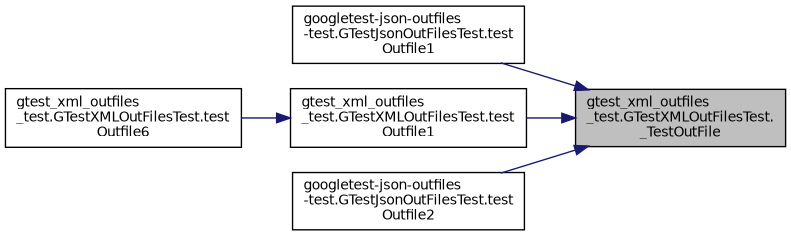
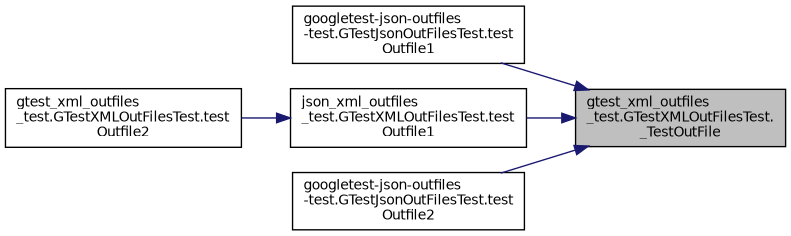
node "gtest_xml_outfiles _test.GTestXMLOutFilesTest.test Outfile6": label "gtest_xml_outfiles _test.GTestXMLOutFilesTest.test Outfile6" -> "gtest_xml_outfiles _test.GTestXMLOutFilesTest.test Outfile2"
node "gtest_xml_outfiles _test.GTestXMLOutFilesTest.test Outfile1": label "gtest_xml_outfiles _test.GTestXMLOutFilesTest.test Outfile1" -> "json_xml_outfiles _test.GTestXMLOutFilesTest.test Outfile1"
